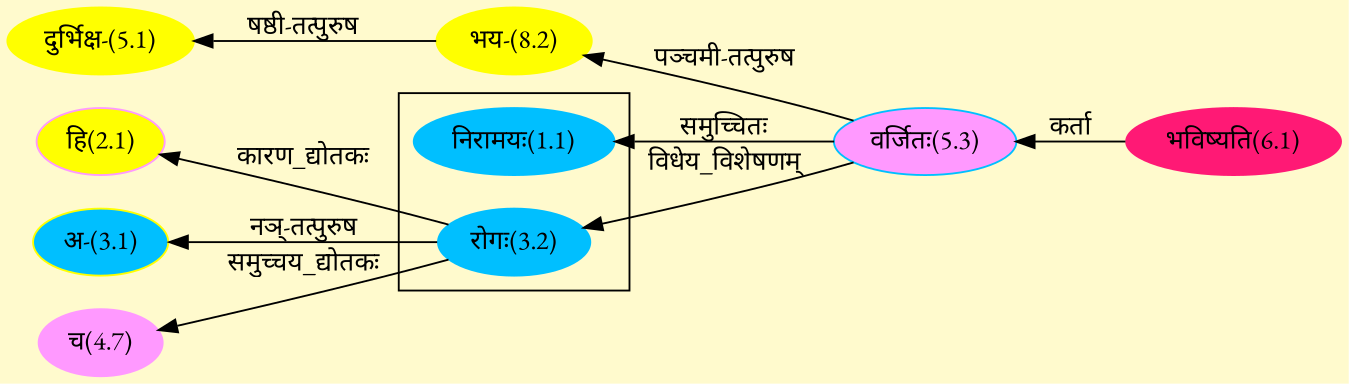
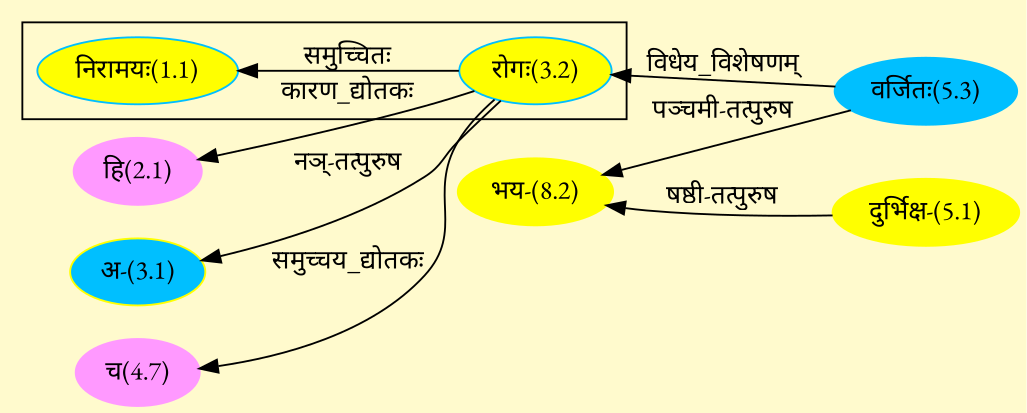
edge "भय-(8.2)" -> "दुर्भिक्ष-(5.1)": reversed
node "हि(2.1)": fillcolor #ffff00 -> #ff99ff
node "निरामयः(1.1)": fillcolor #00bfff -> #ffff00
edge "वर्जितः(5.3)" -> "निरामयः(1.1)": now "रोगः(3.2)" -> "निरामयः(1.1)"
node "वर्जितः(5.3)": fillcolor #ff99ff -> #00bfff
node "भविष्यति(6.1)": removed
node "रोगः(3.2)": fillcolor #00bfff -> #ffff00
